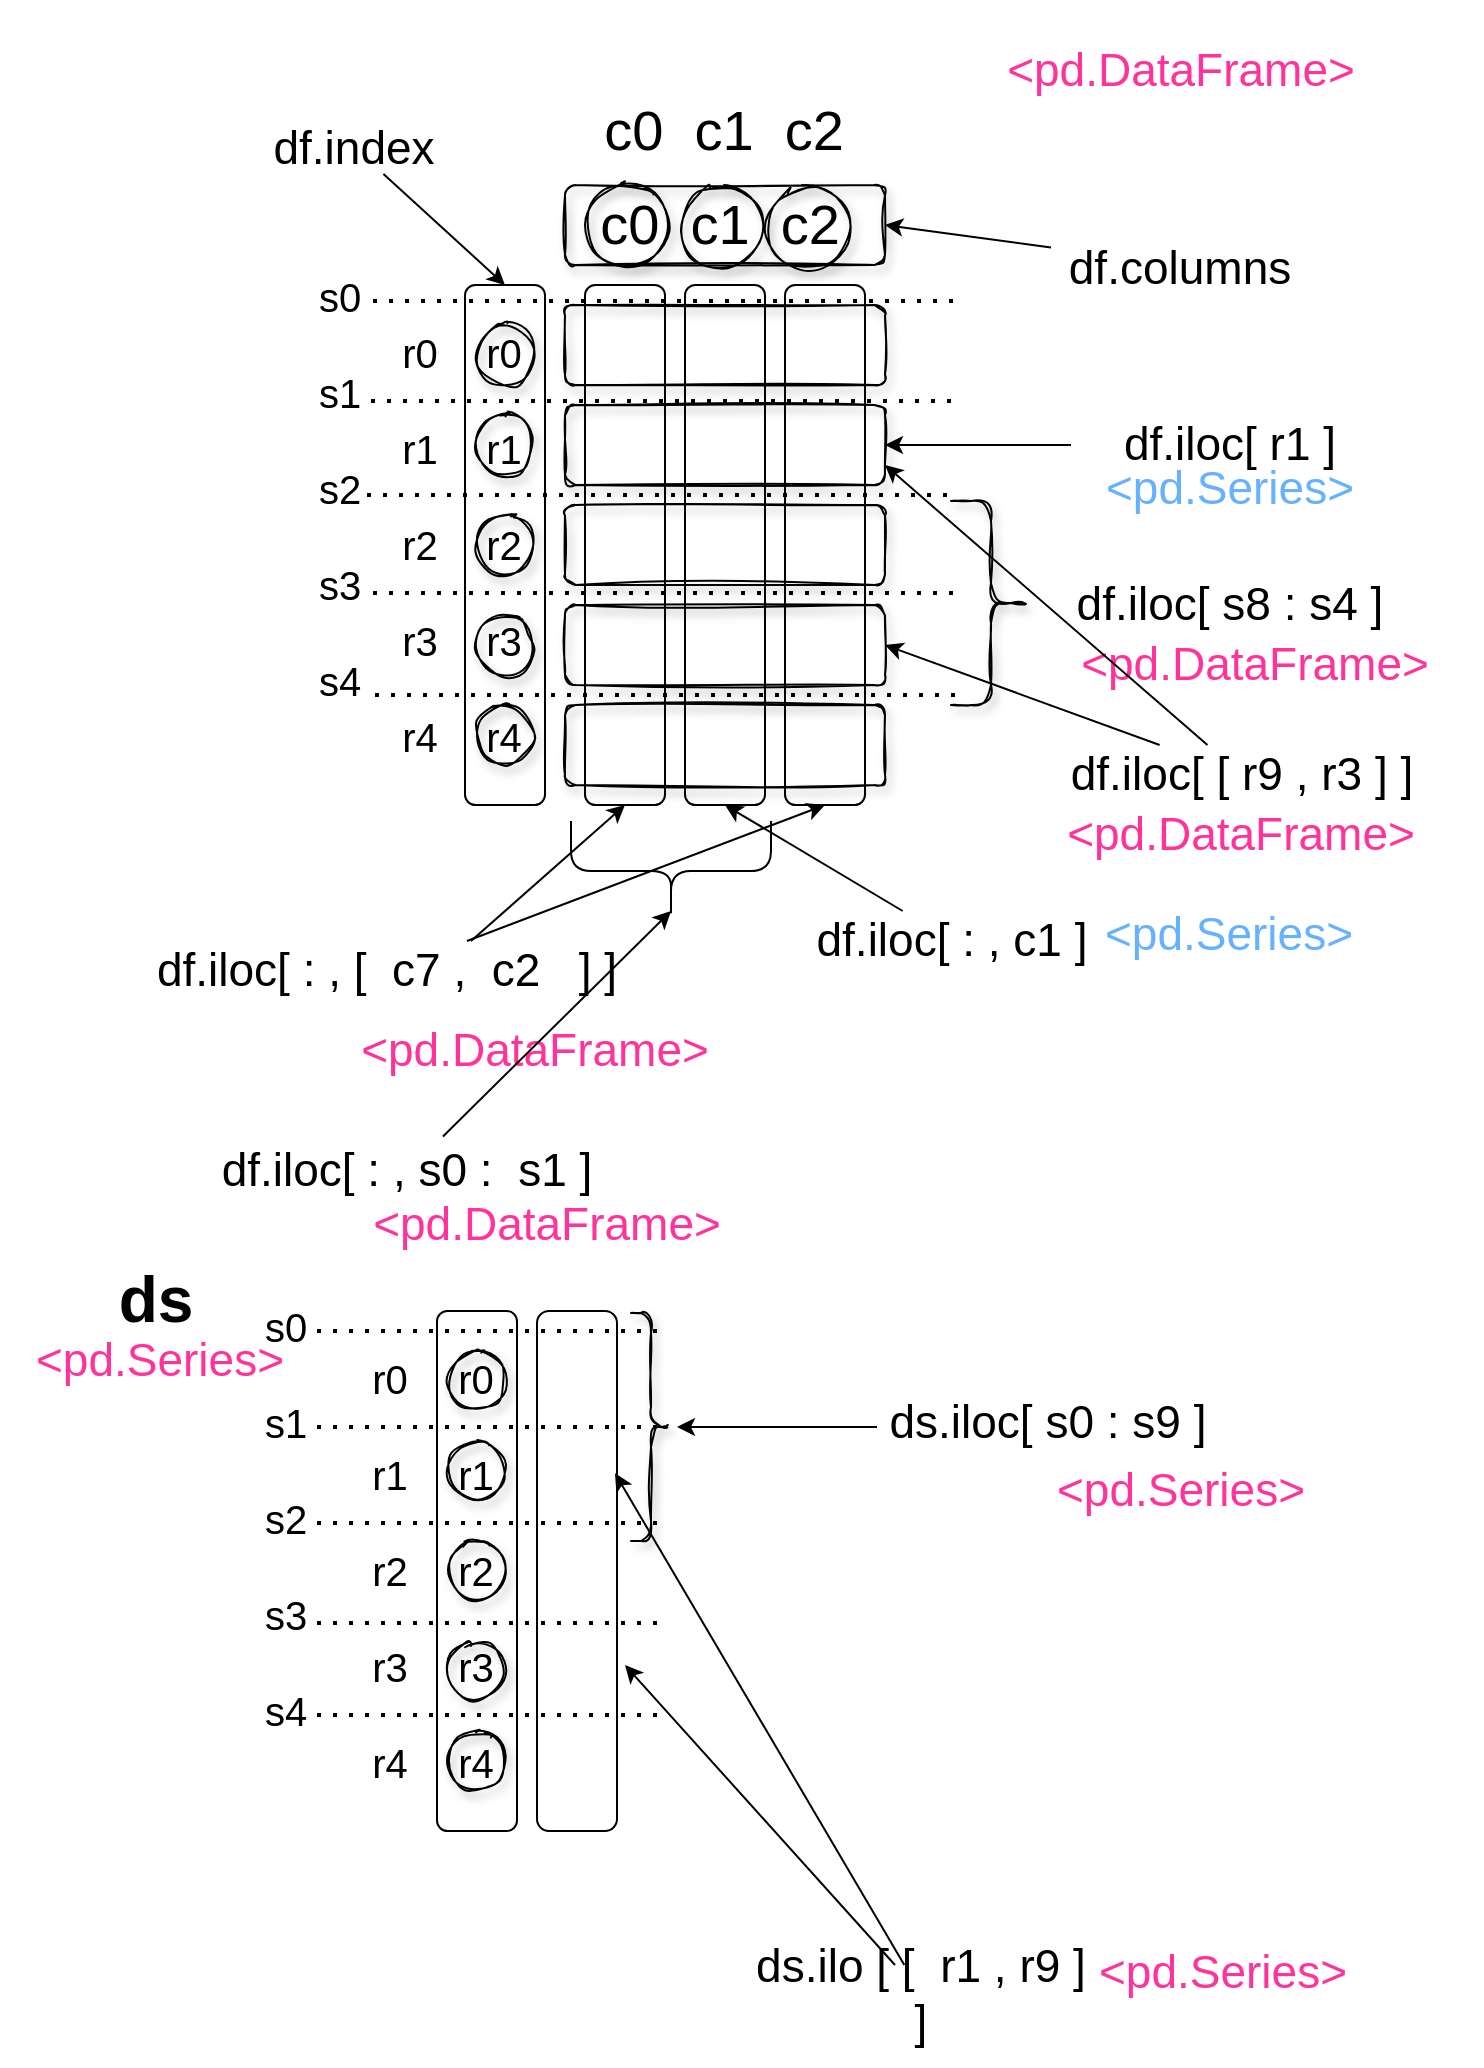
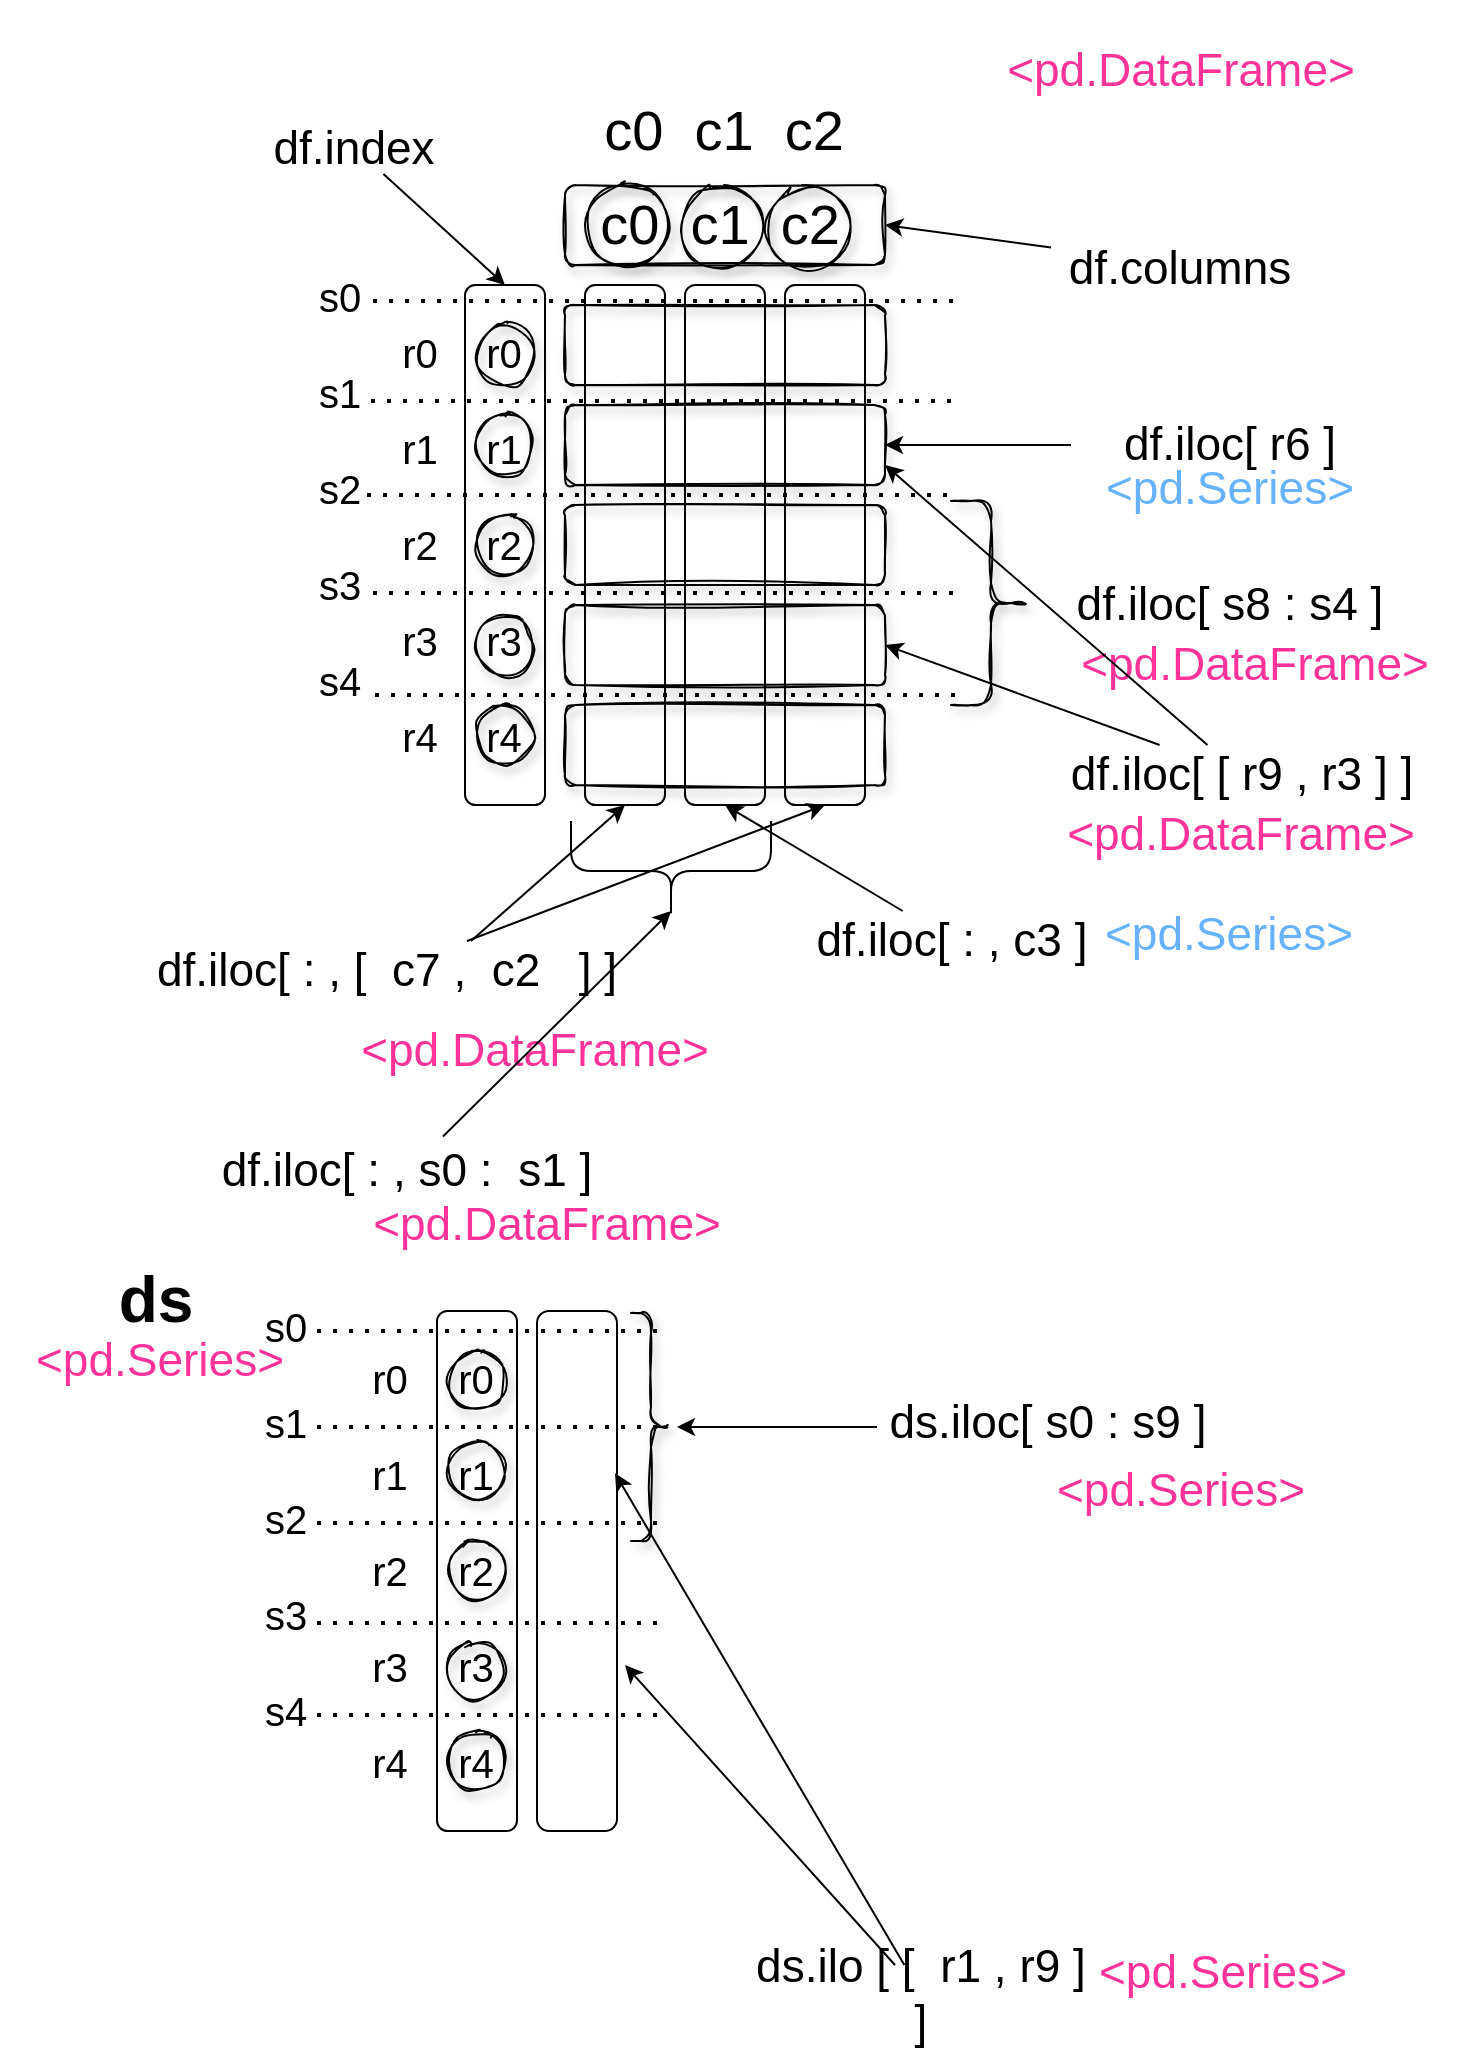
node "df.iloc[ r1 ]": label "df.iloc[ r1 ]" -> "df.iloc[ r6 ]"
node "df.iloc[ : , c1 ]": label "df.iloc[ : , c1 ]" -> "df.iloc[ : , c3 ]"
